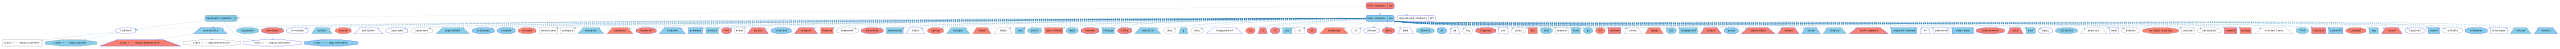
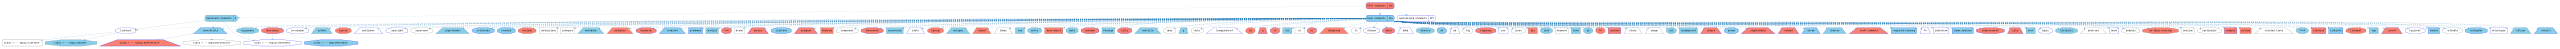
node "data-dlhead": label "data-dlhead" -> "data-about"
node "image": fillcolor salmon -> white
node "index-base": label "index-base" -> "index-boolean"
